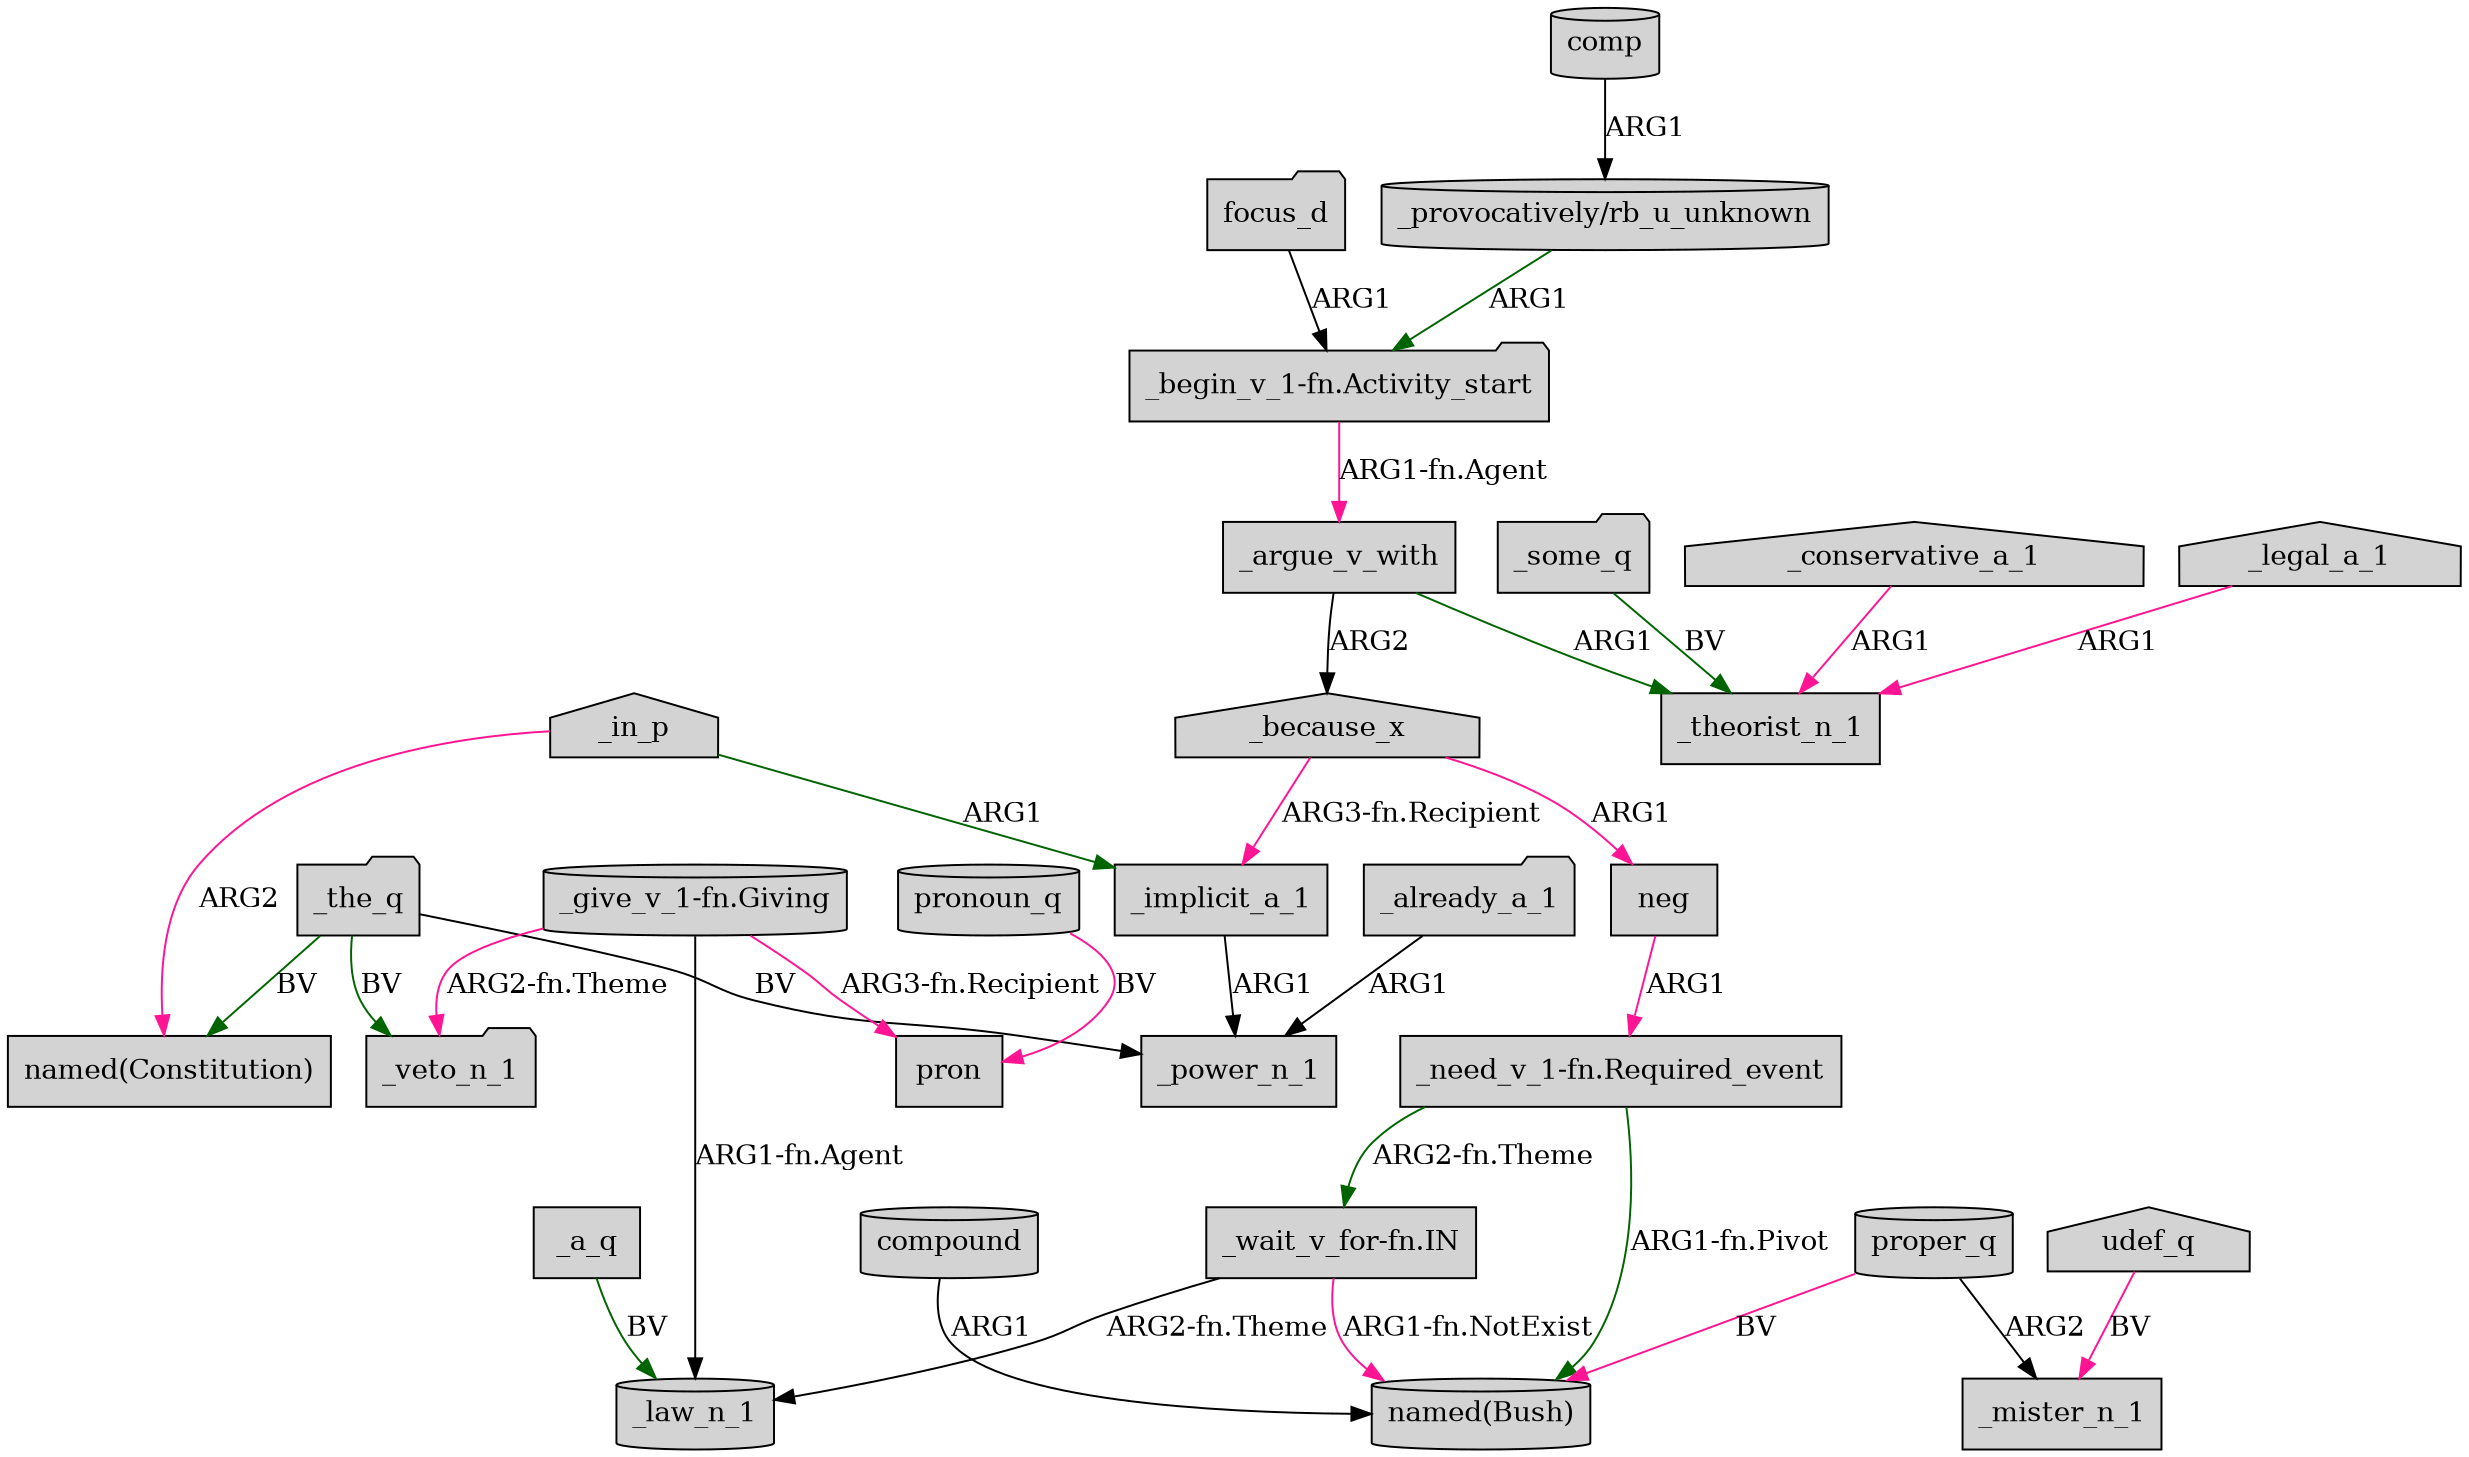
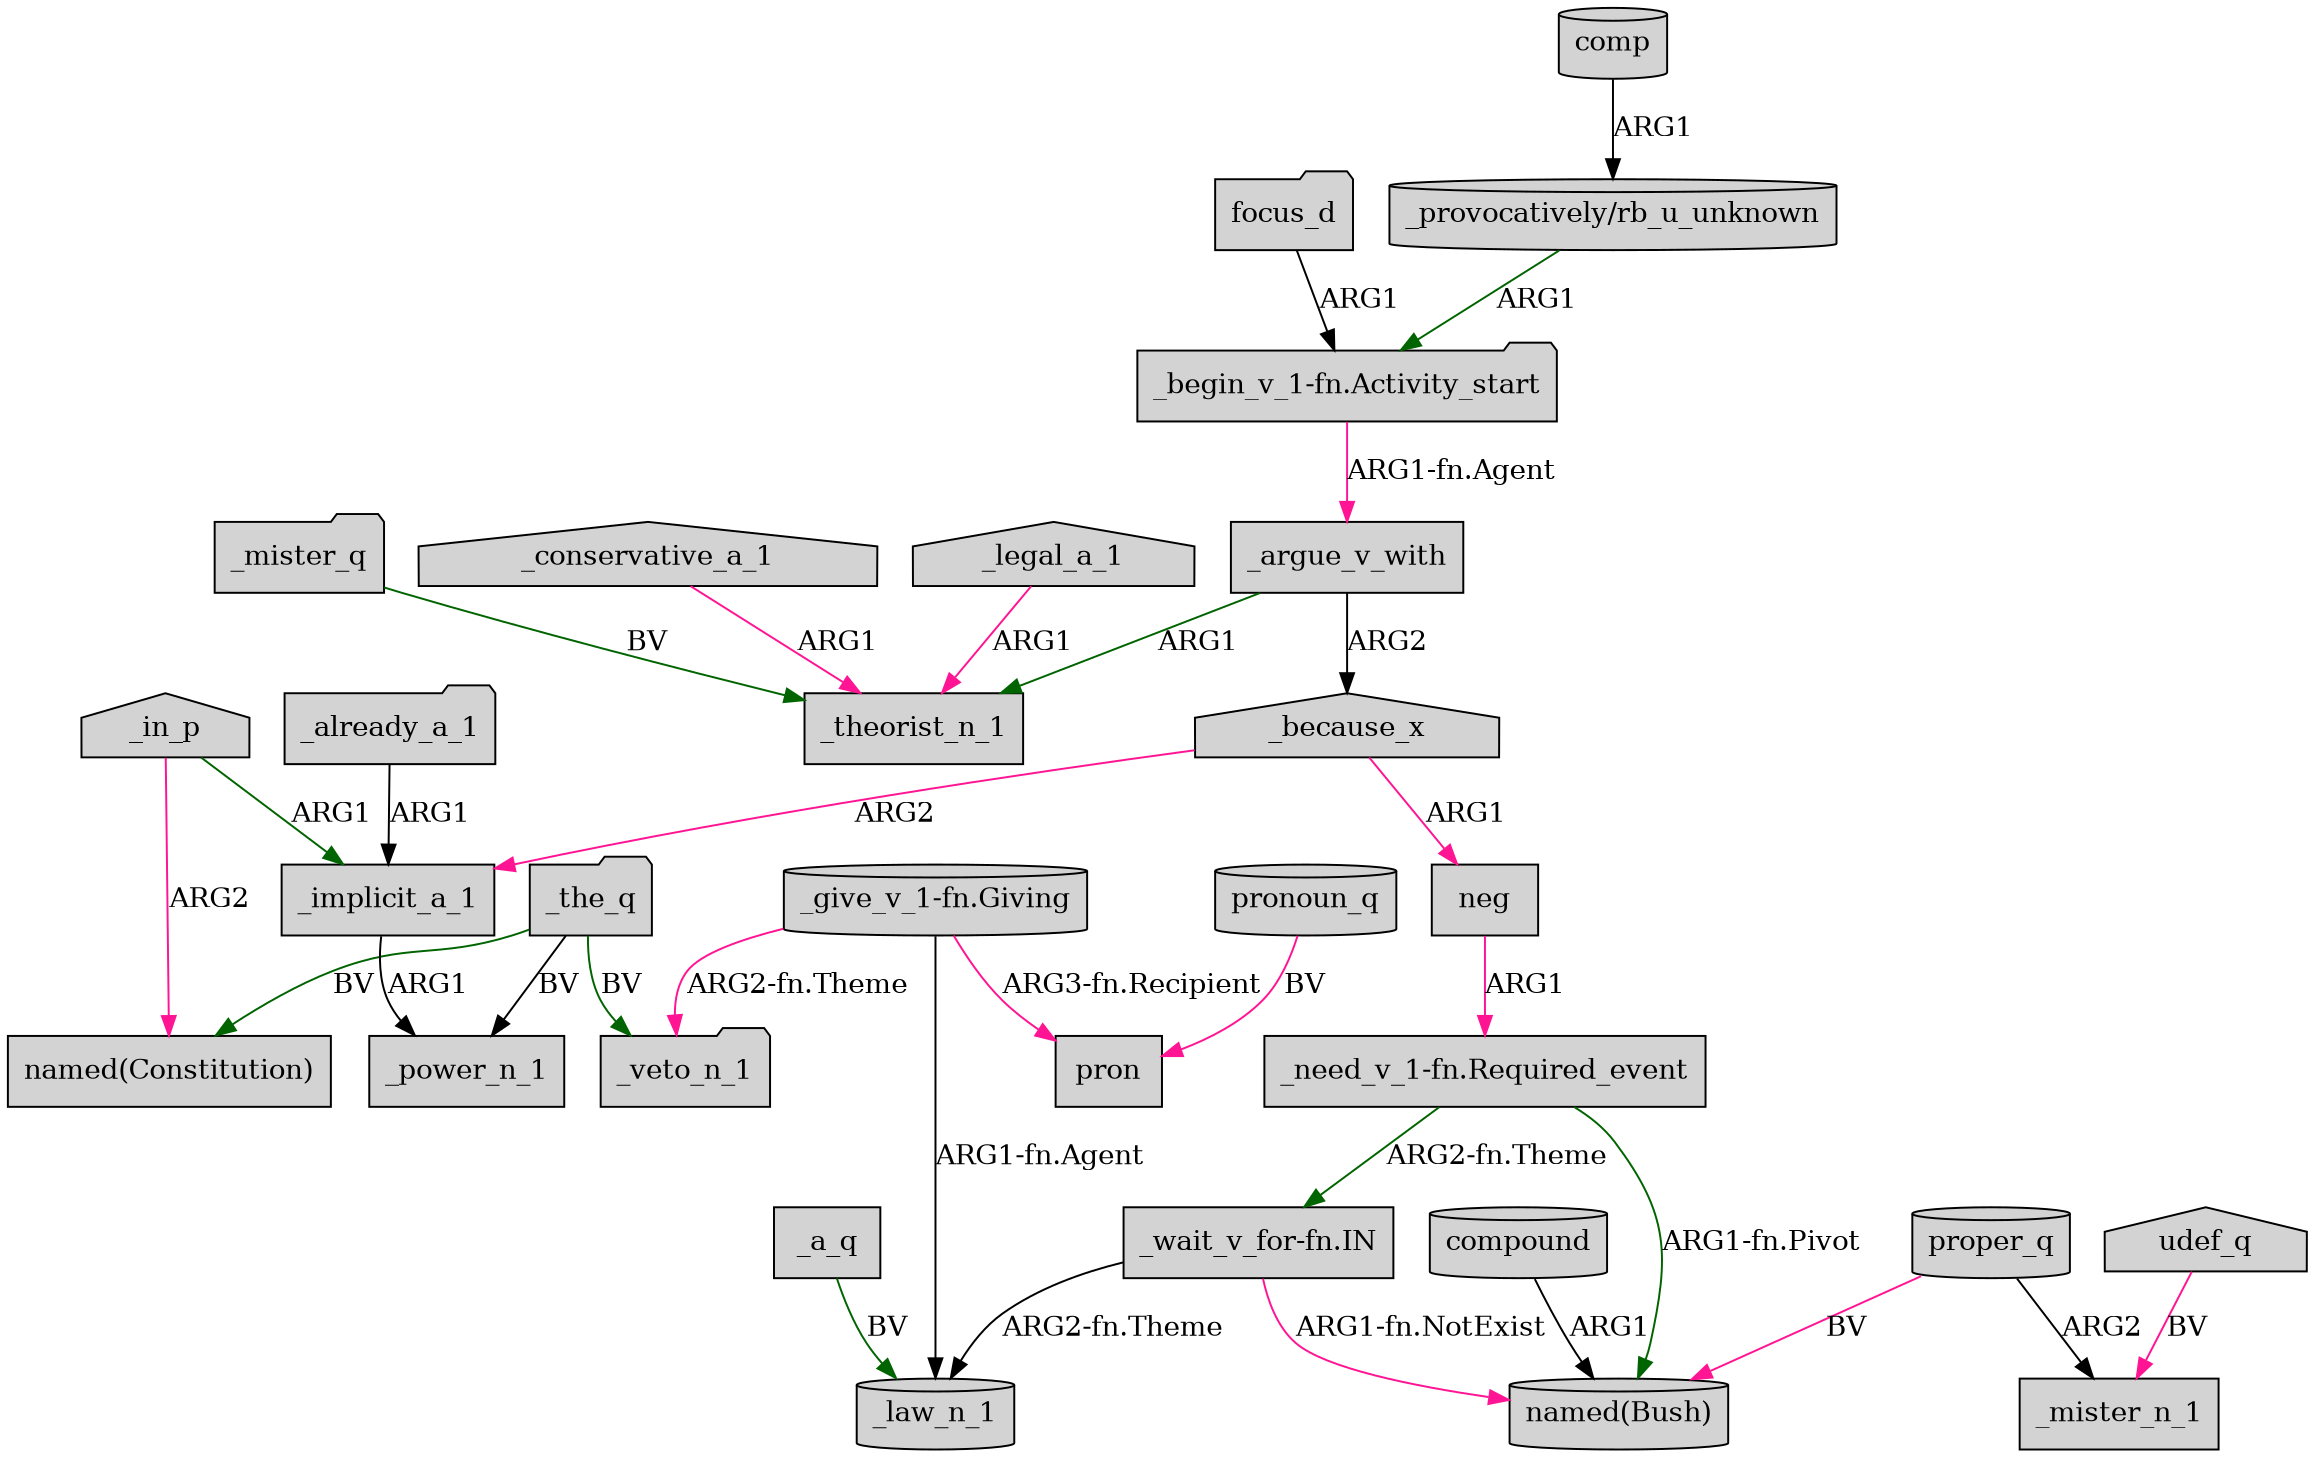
node "_some_q": label "_some_q" -> "_mister_q"
edge "_because_x" -> "_implicit_a_1": label "ARG3-fn.Recipient" -> "ARG2"
edge "_already_a_1" -> "_power_n_1": now "_already_a_1" -> "_implicit_a_1"
